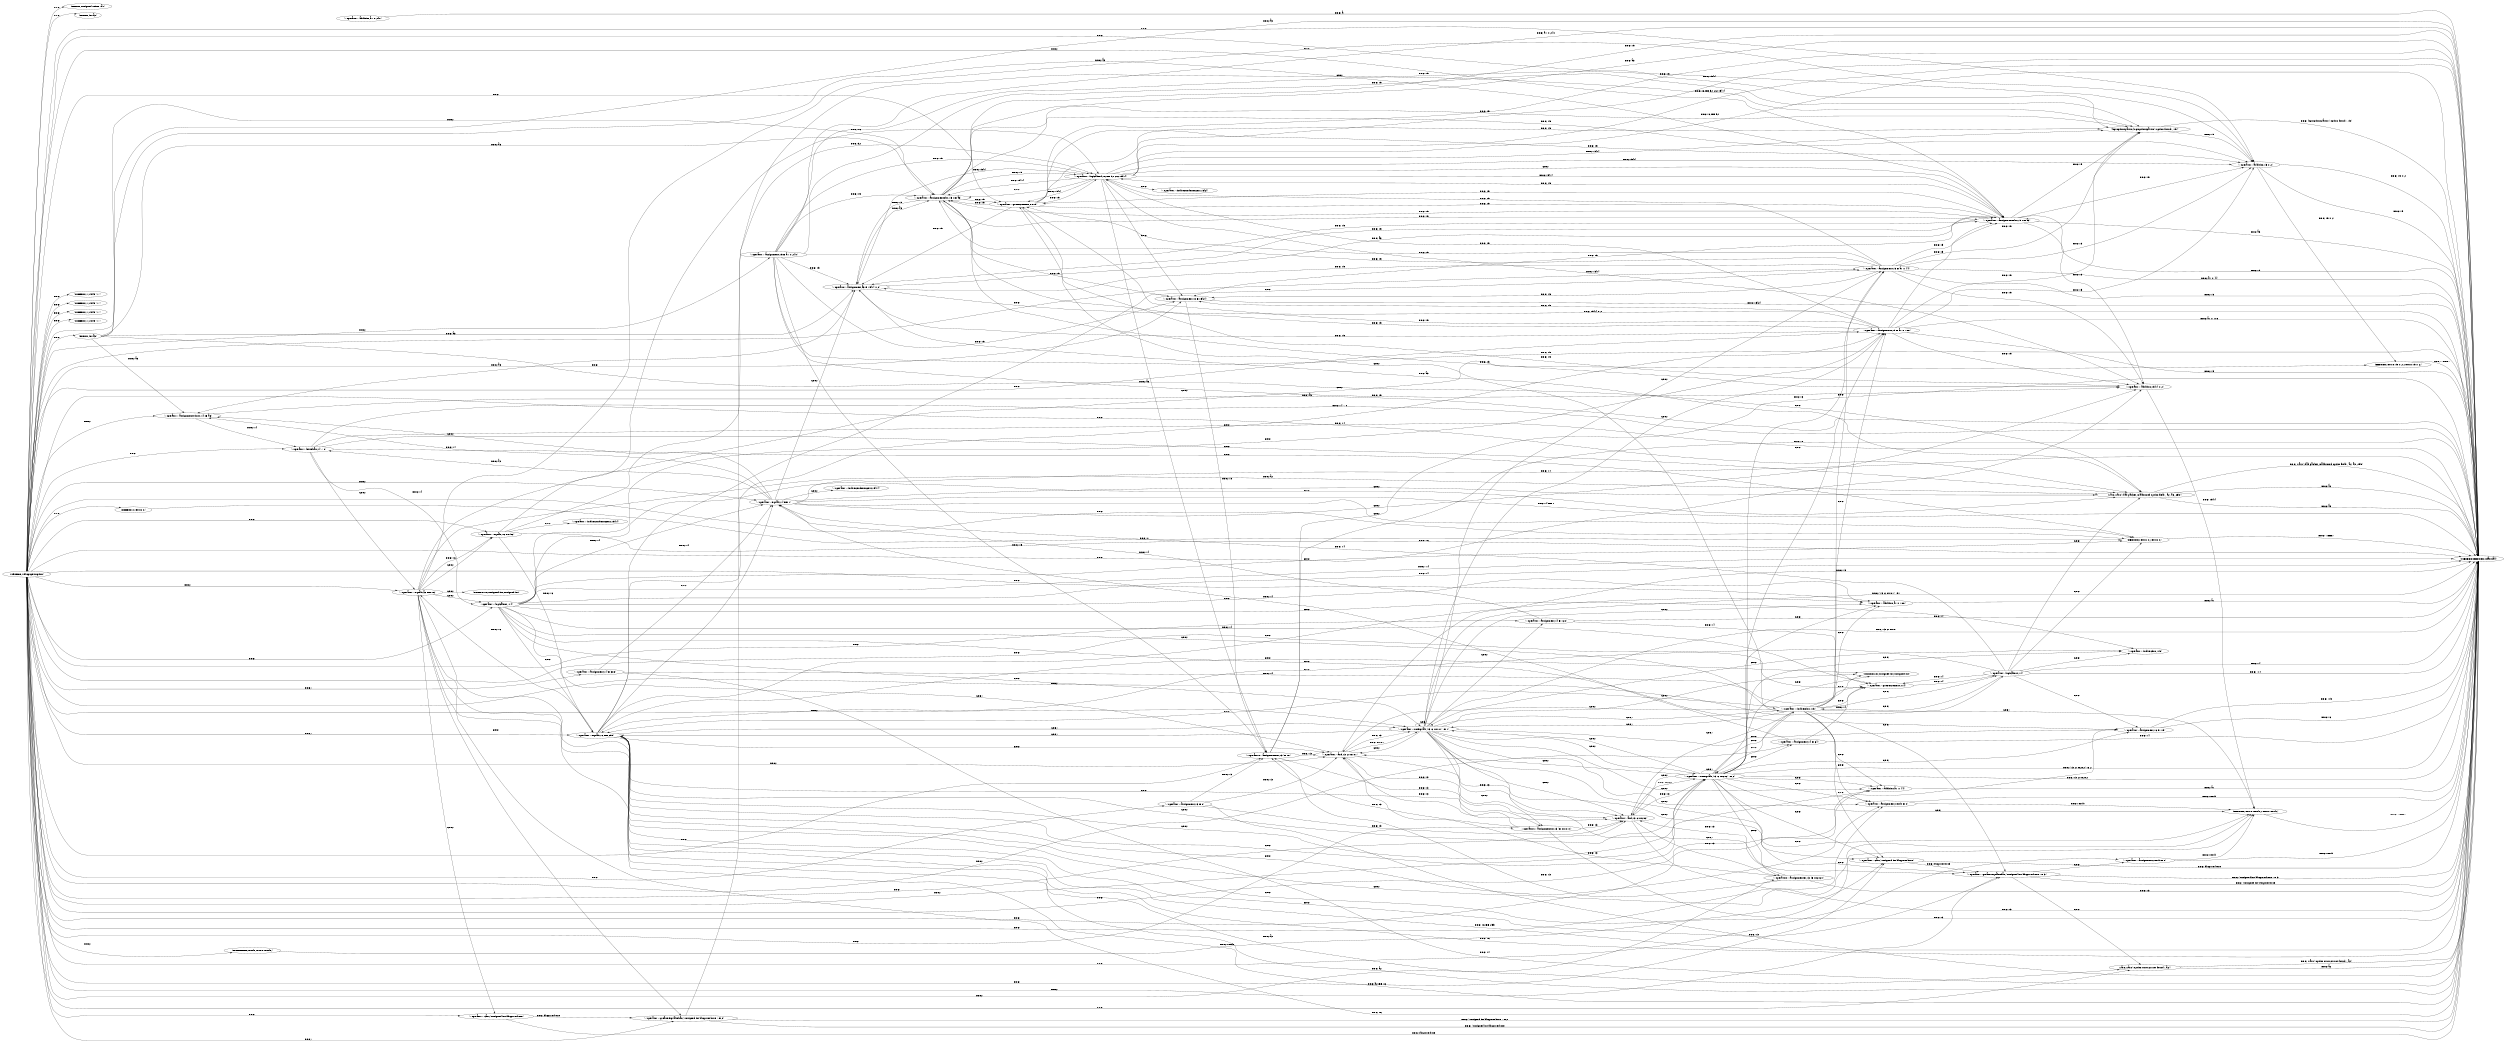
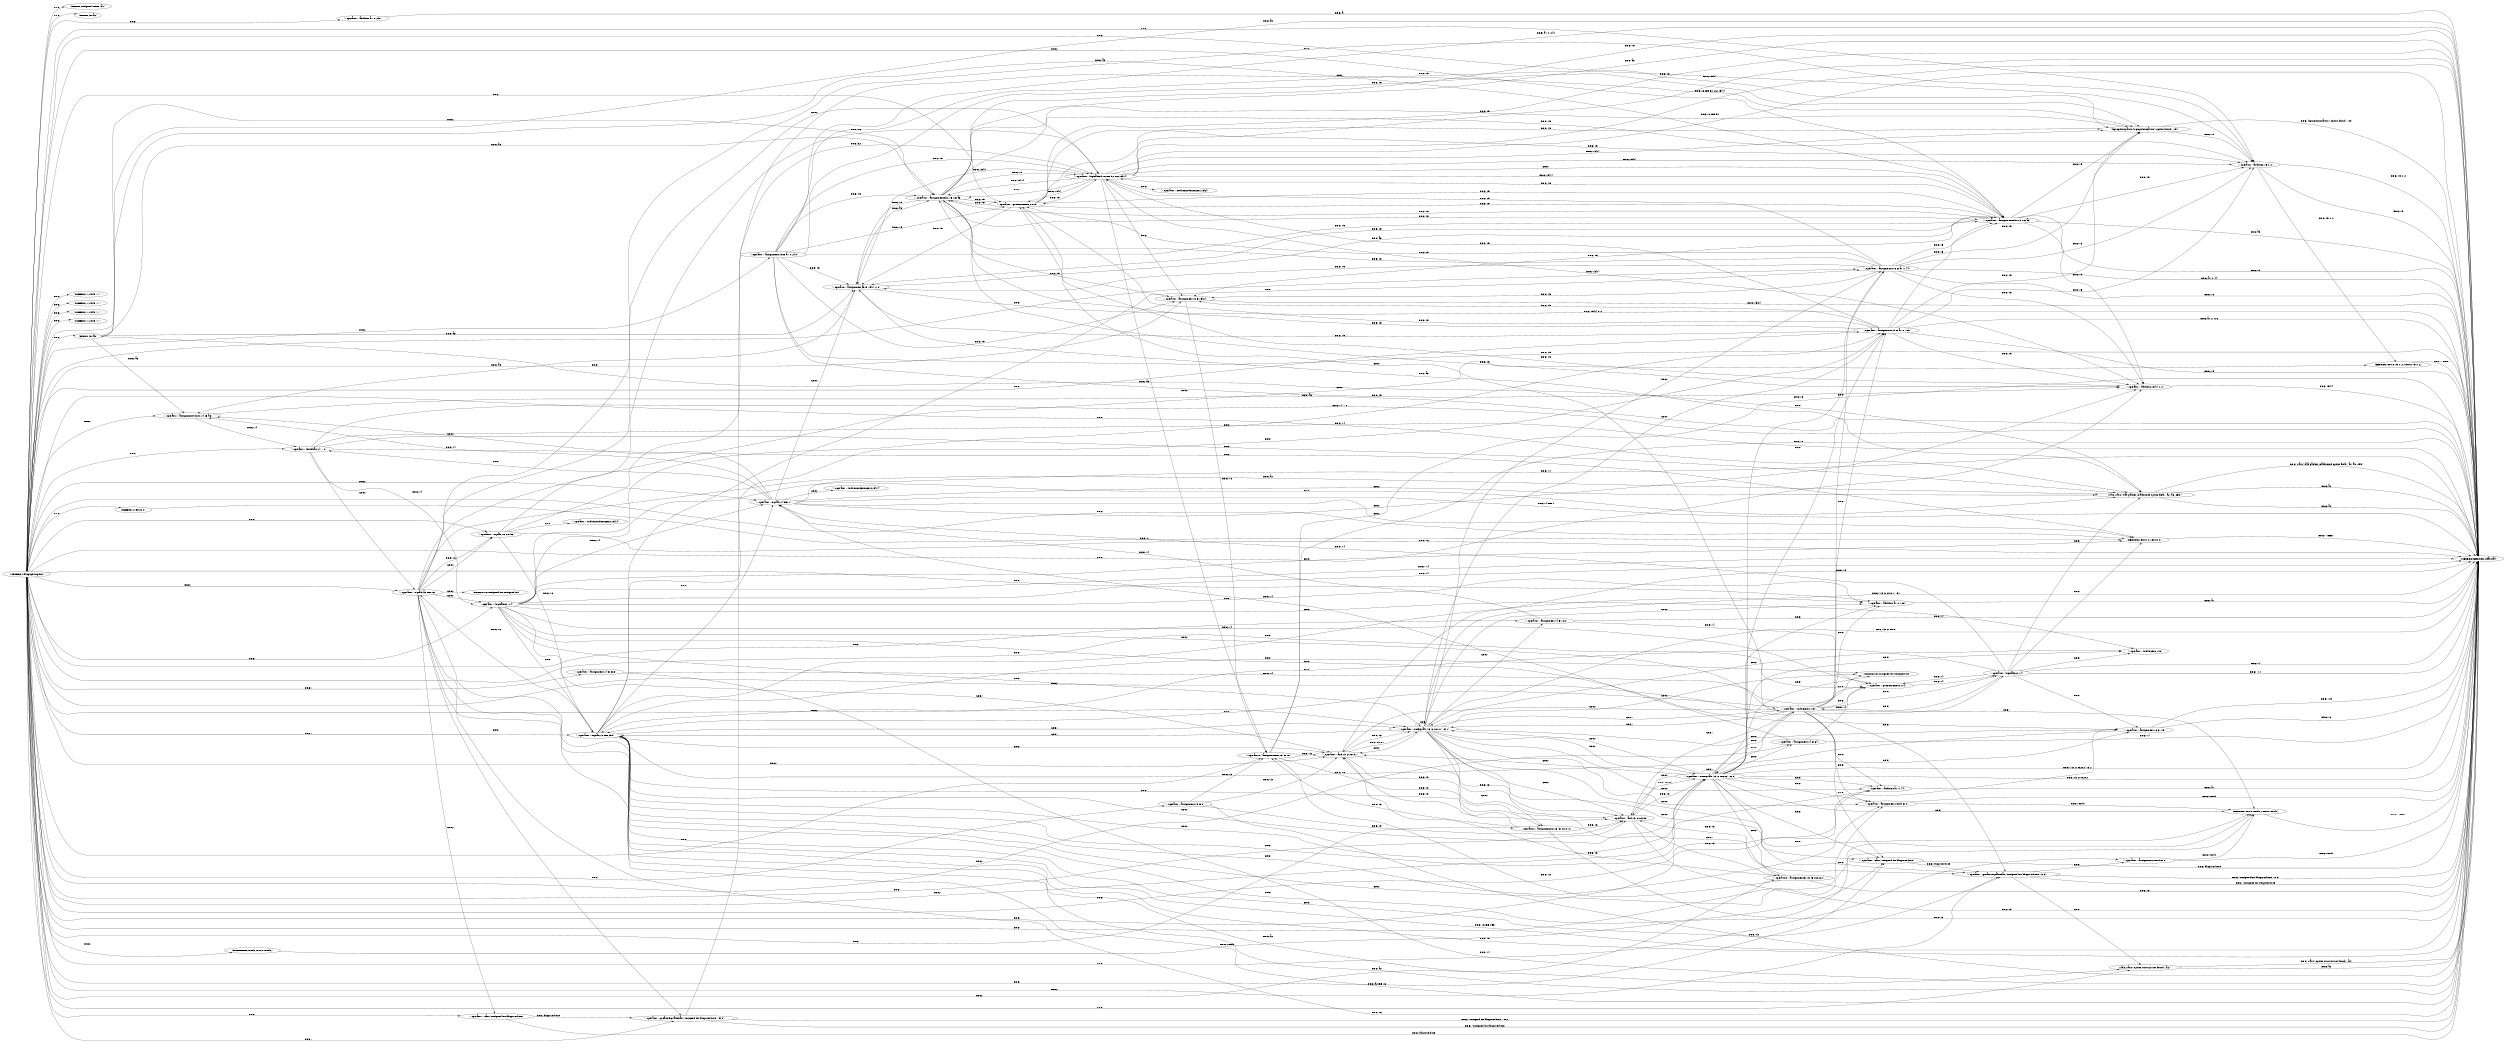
edge "(METHOD,udhcp_get_option)" -> "(<operator>.addition,a1 + 240)": added, label "DDG:"
edge "(<operator>.equals,a2 == v6)" -> "(<operator>.logicalAnd,v6 == 52 && v5[1])": added, label "CDG:"
edge "(<operator>.equals,v4 == 1)" -> "(<operator>.lessThan,v4 < 0)": label "DDG: a2" -> "CDG: "
edge "(<operator>.assignment,v5 = a1 + 240)" -> "(<operators>.assignmentOr,v3 |= v8)": now "(<operator>.assignment,v5 = a1 + 240)" -> "(<operator>.preIncrement,++v5)"
edge "(<operator>.assignment,v4 = 388)" -> "(<operator>.equals,v4 == 1)": removed, label "DDG: v4"
edge "(<operator>.addition,v5[1] + 2)" -> "(RETURN,return result;,return result;)": now "(<operator>.addition,v5[1] + 2)" -> "(METHOD_RETURN,__fastcall)"
edge "(<operator>.assignment,v6 = *v5)" -> "(<operator>.equals,v6 == 255)": added, label "DDG: v6"
